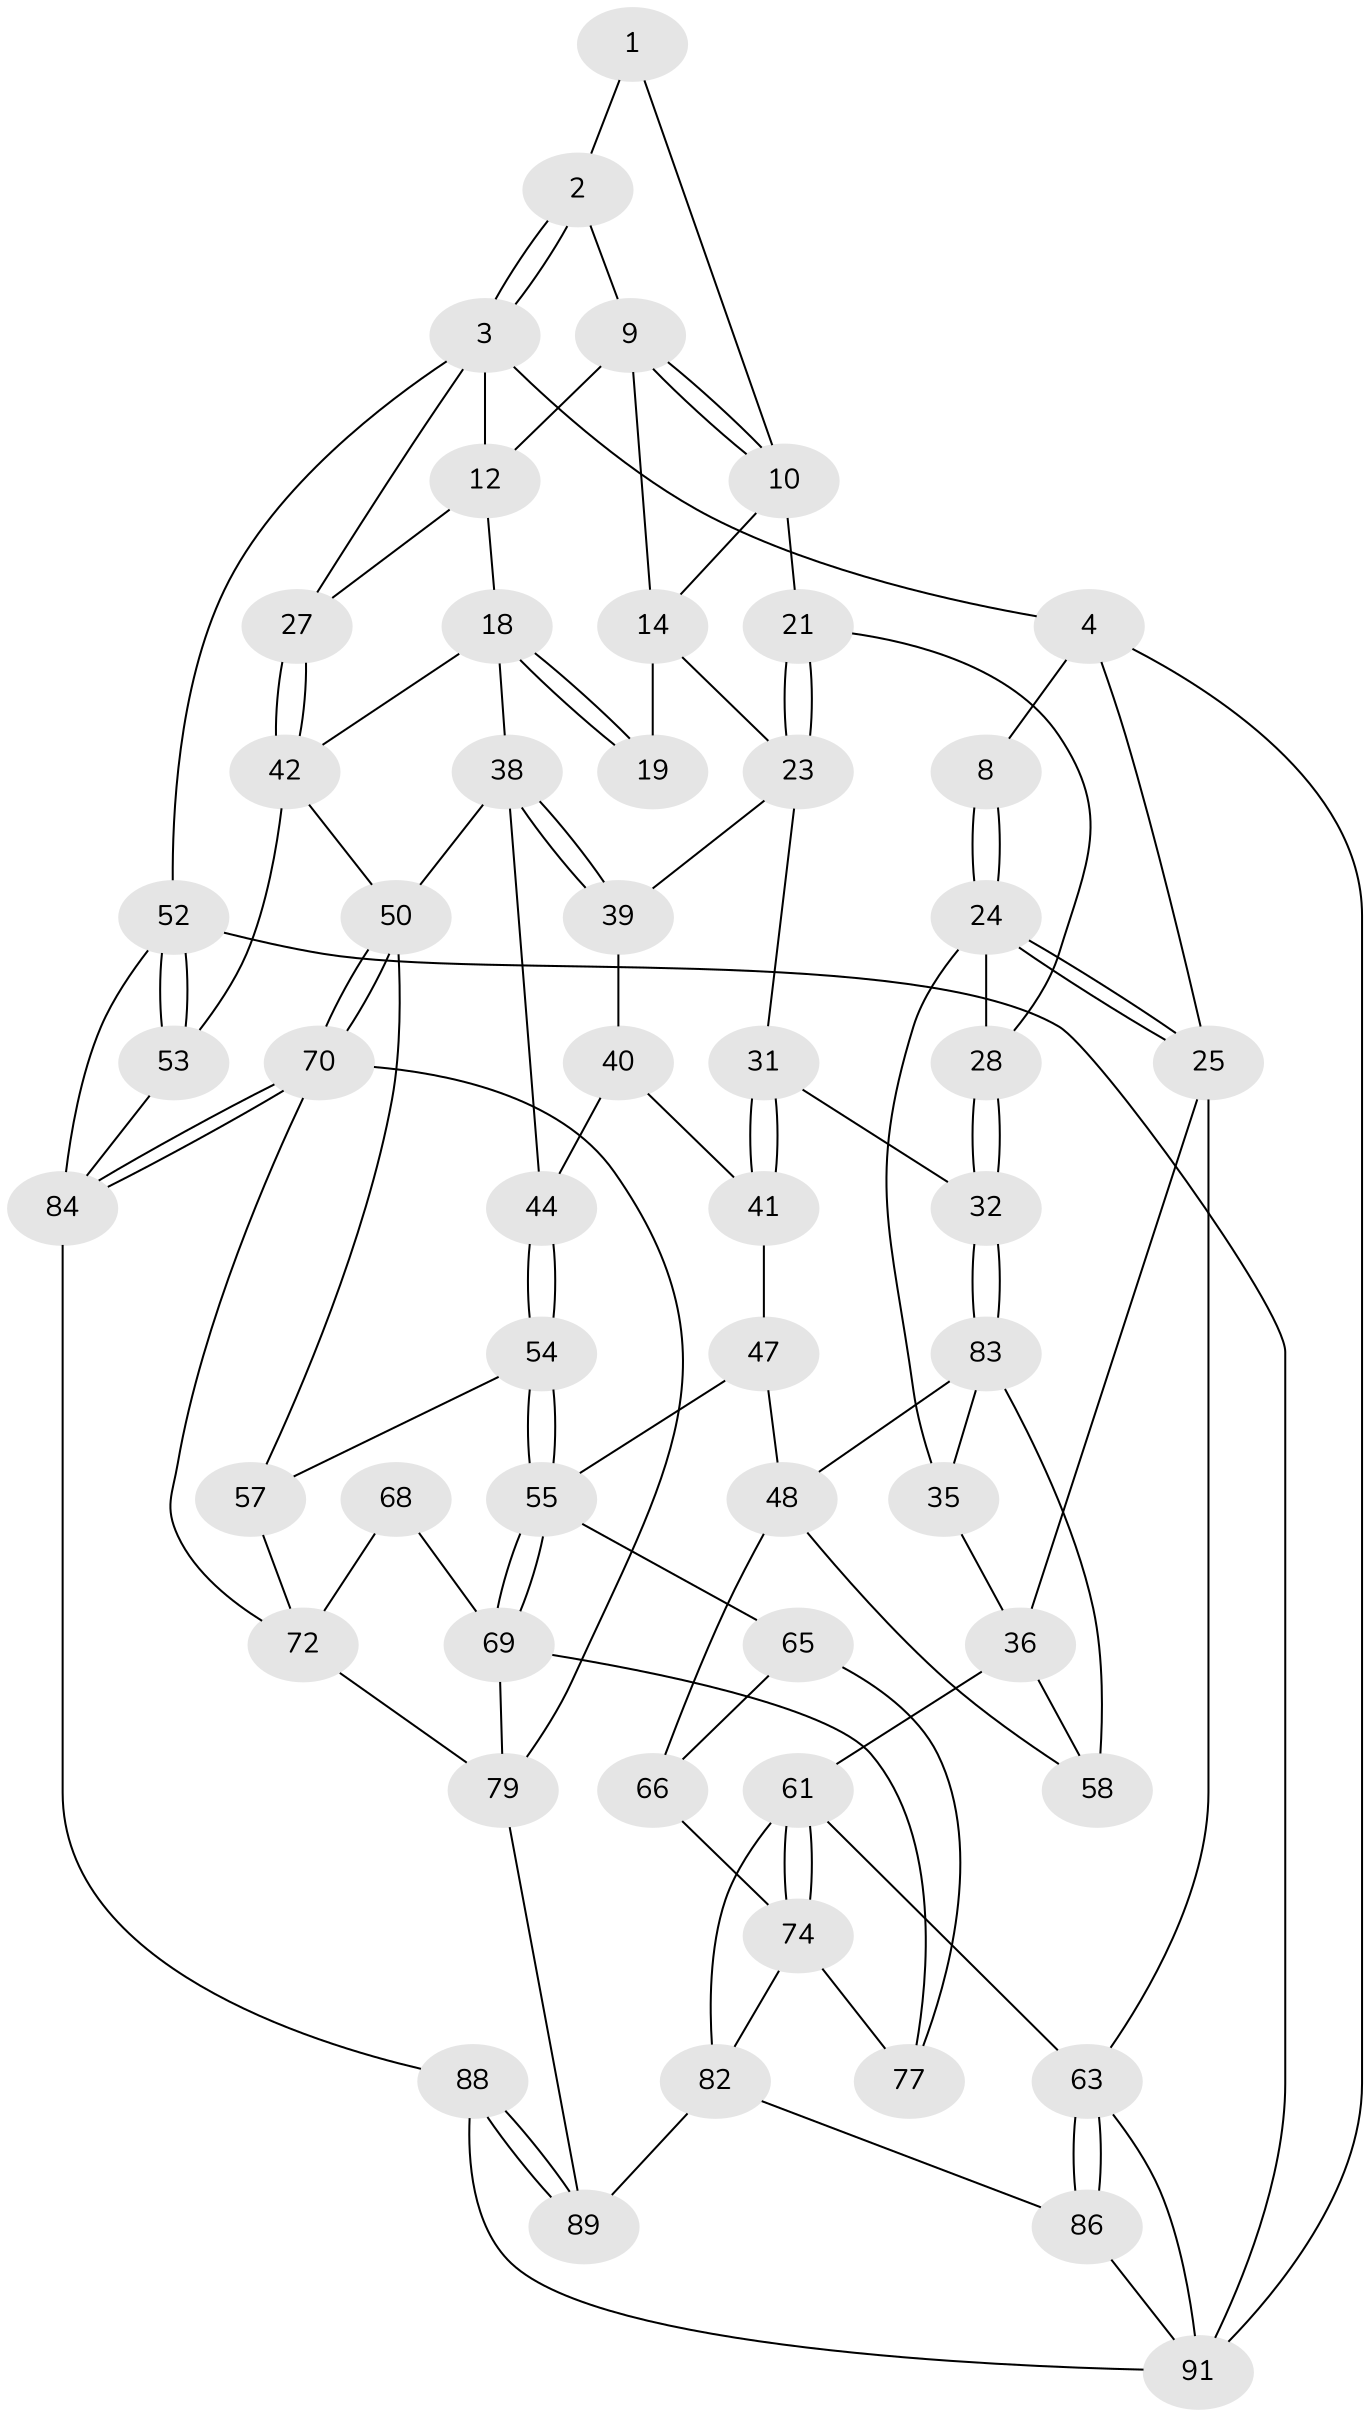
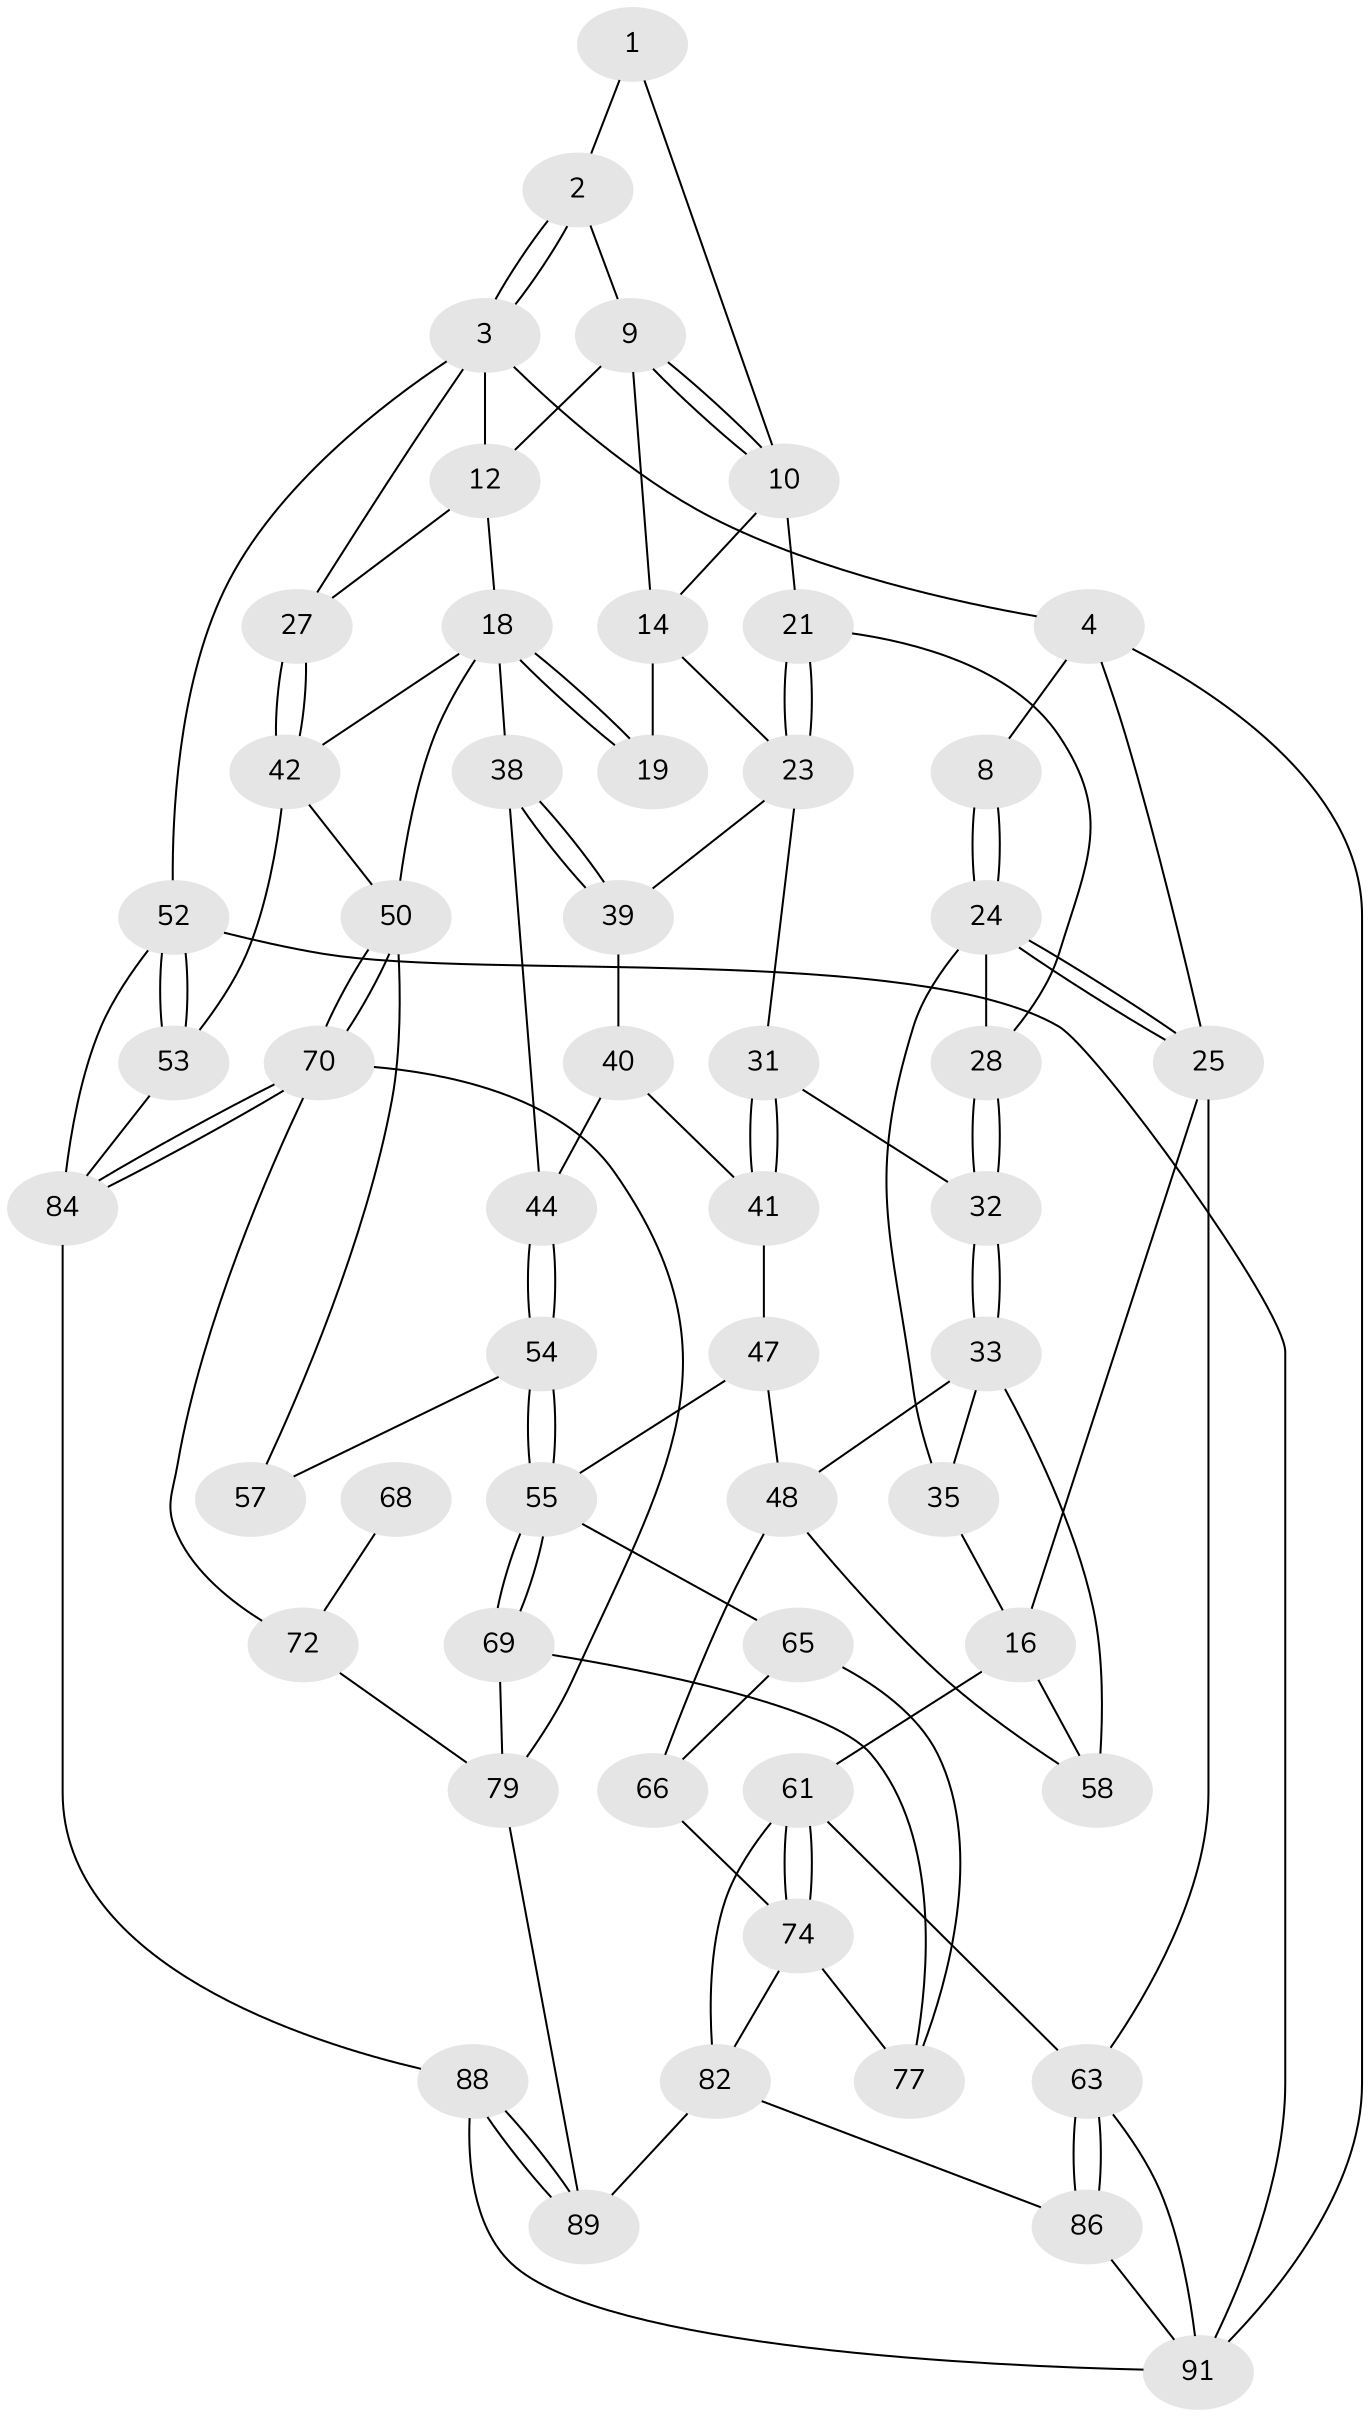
edge "38" -- "50": now "18" -- "50"
node "83": label "83" -> "33"
edge "57" -- "72": removed
edge "68" -- "69": removed
node "36": label "36" -> "16"
